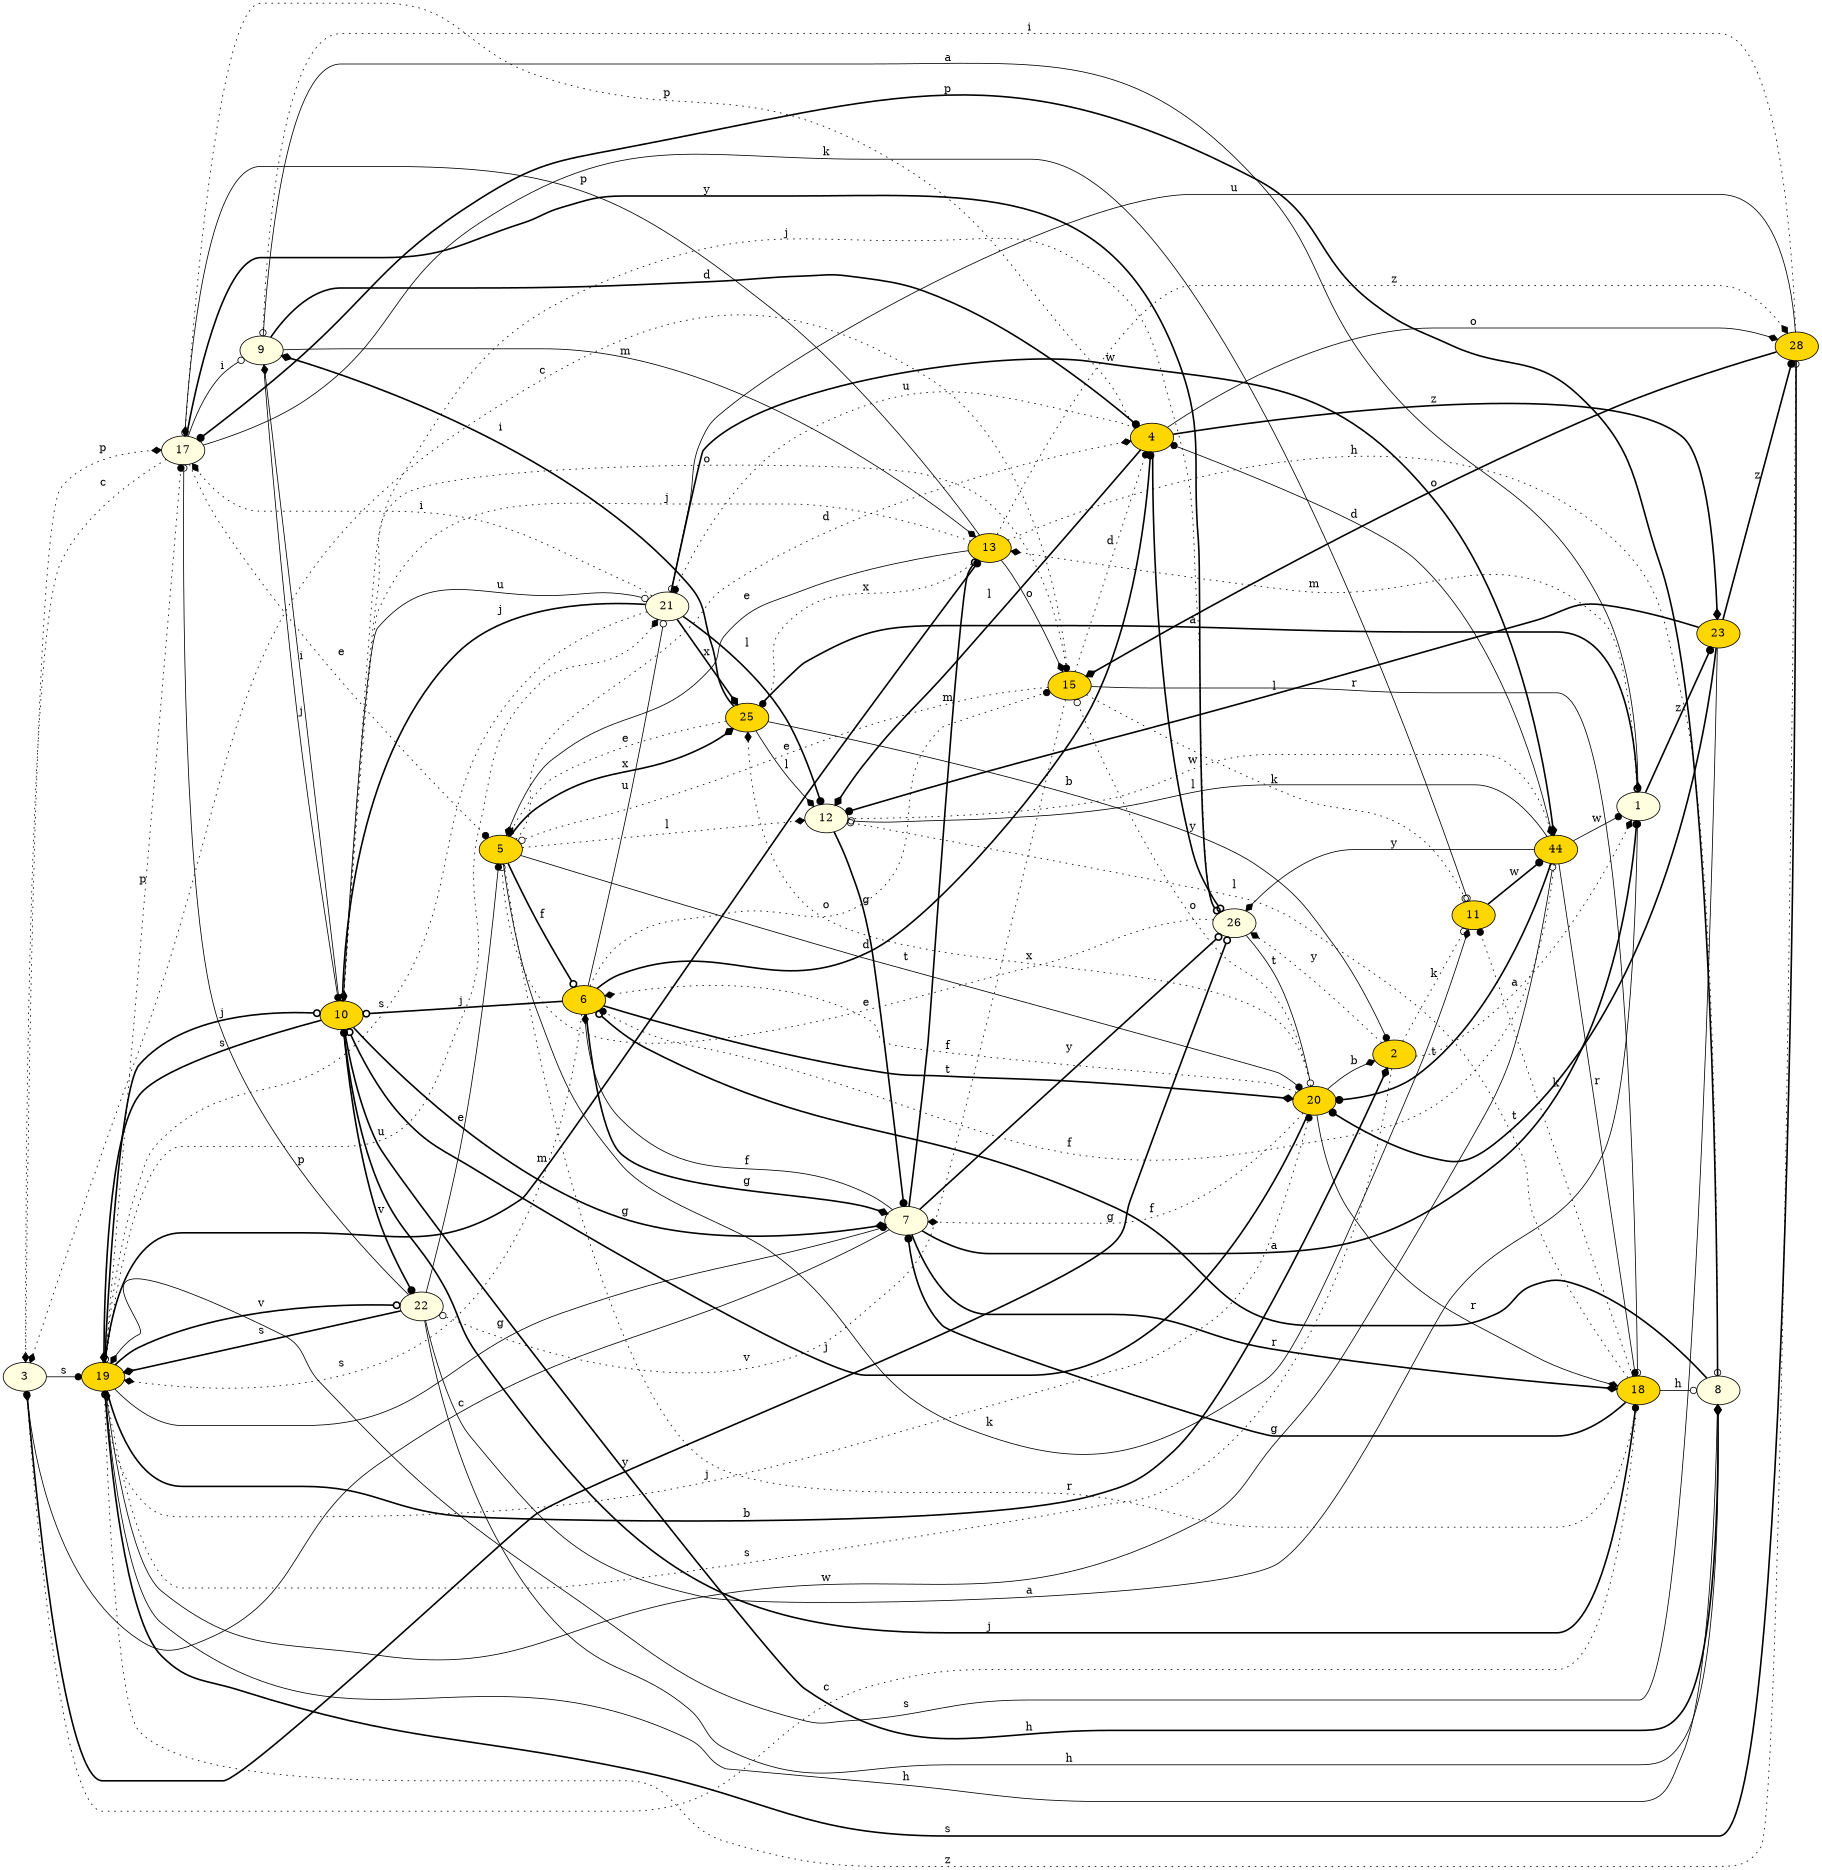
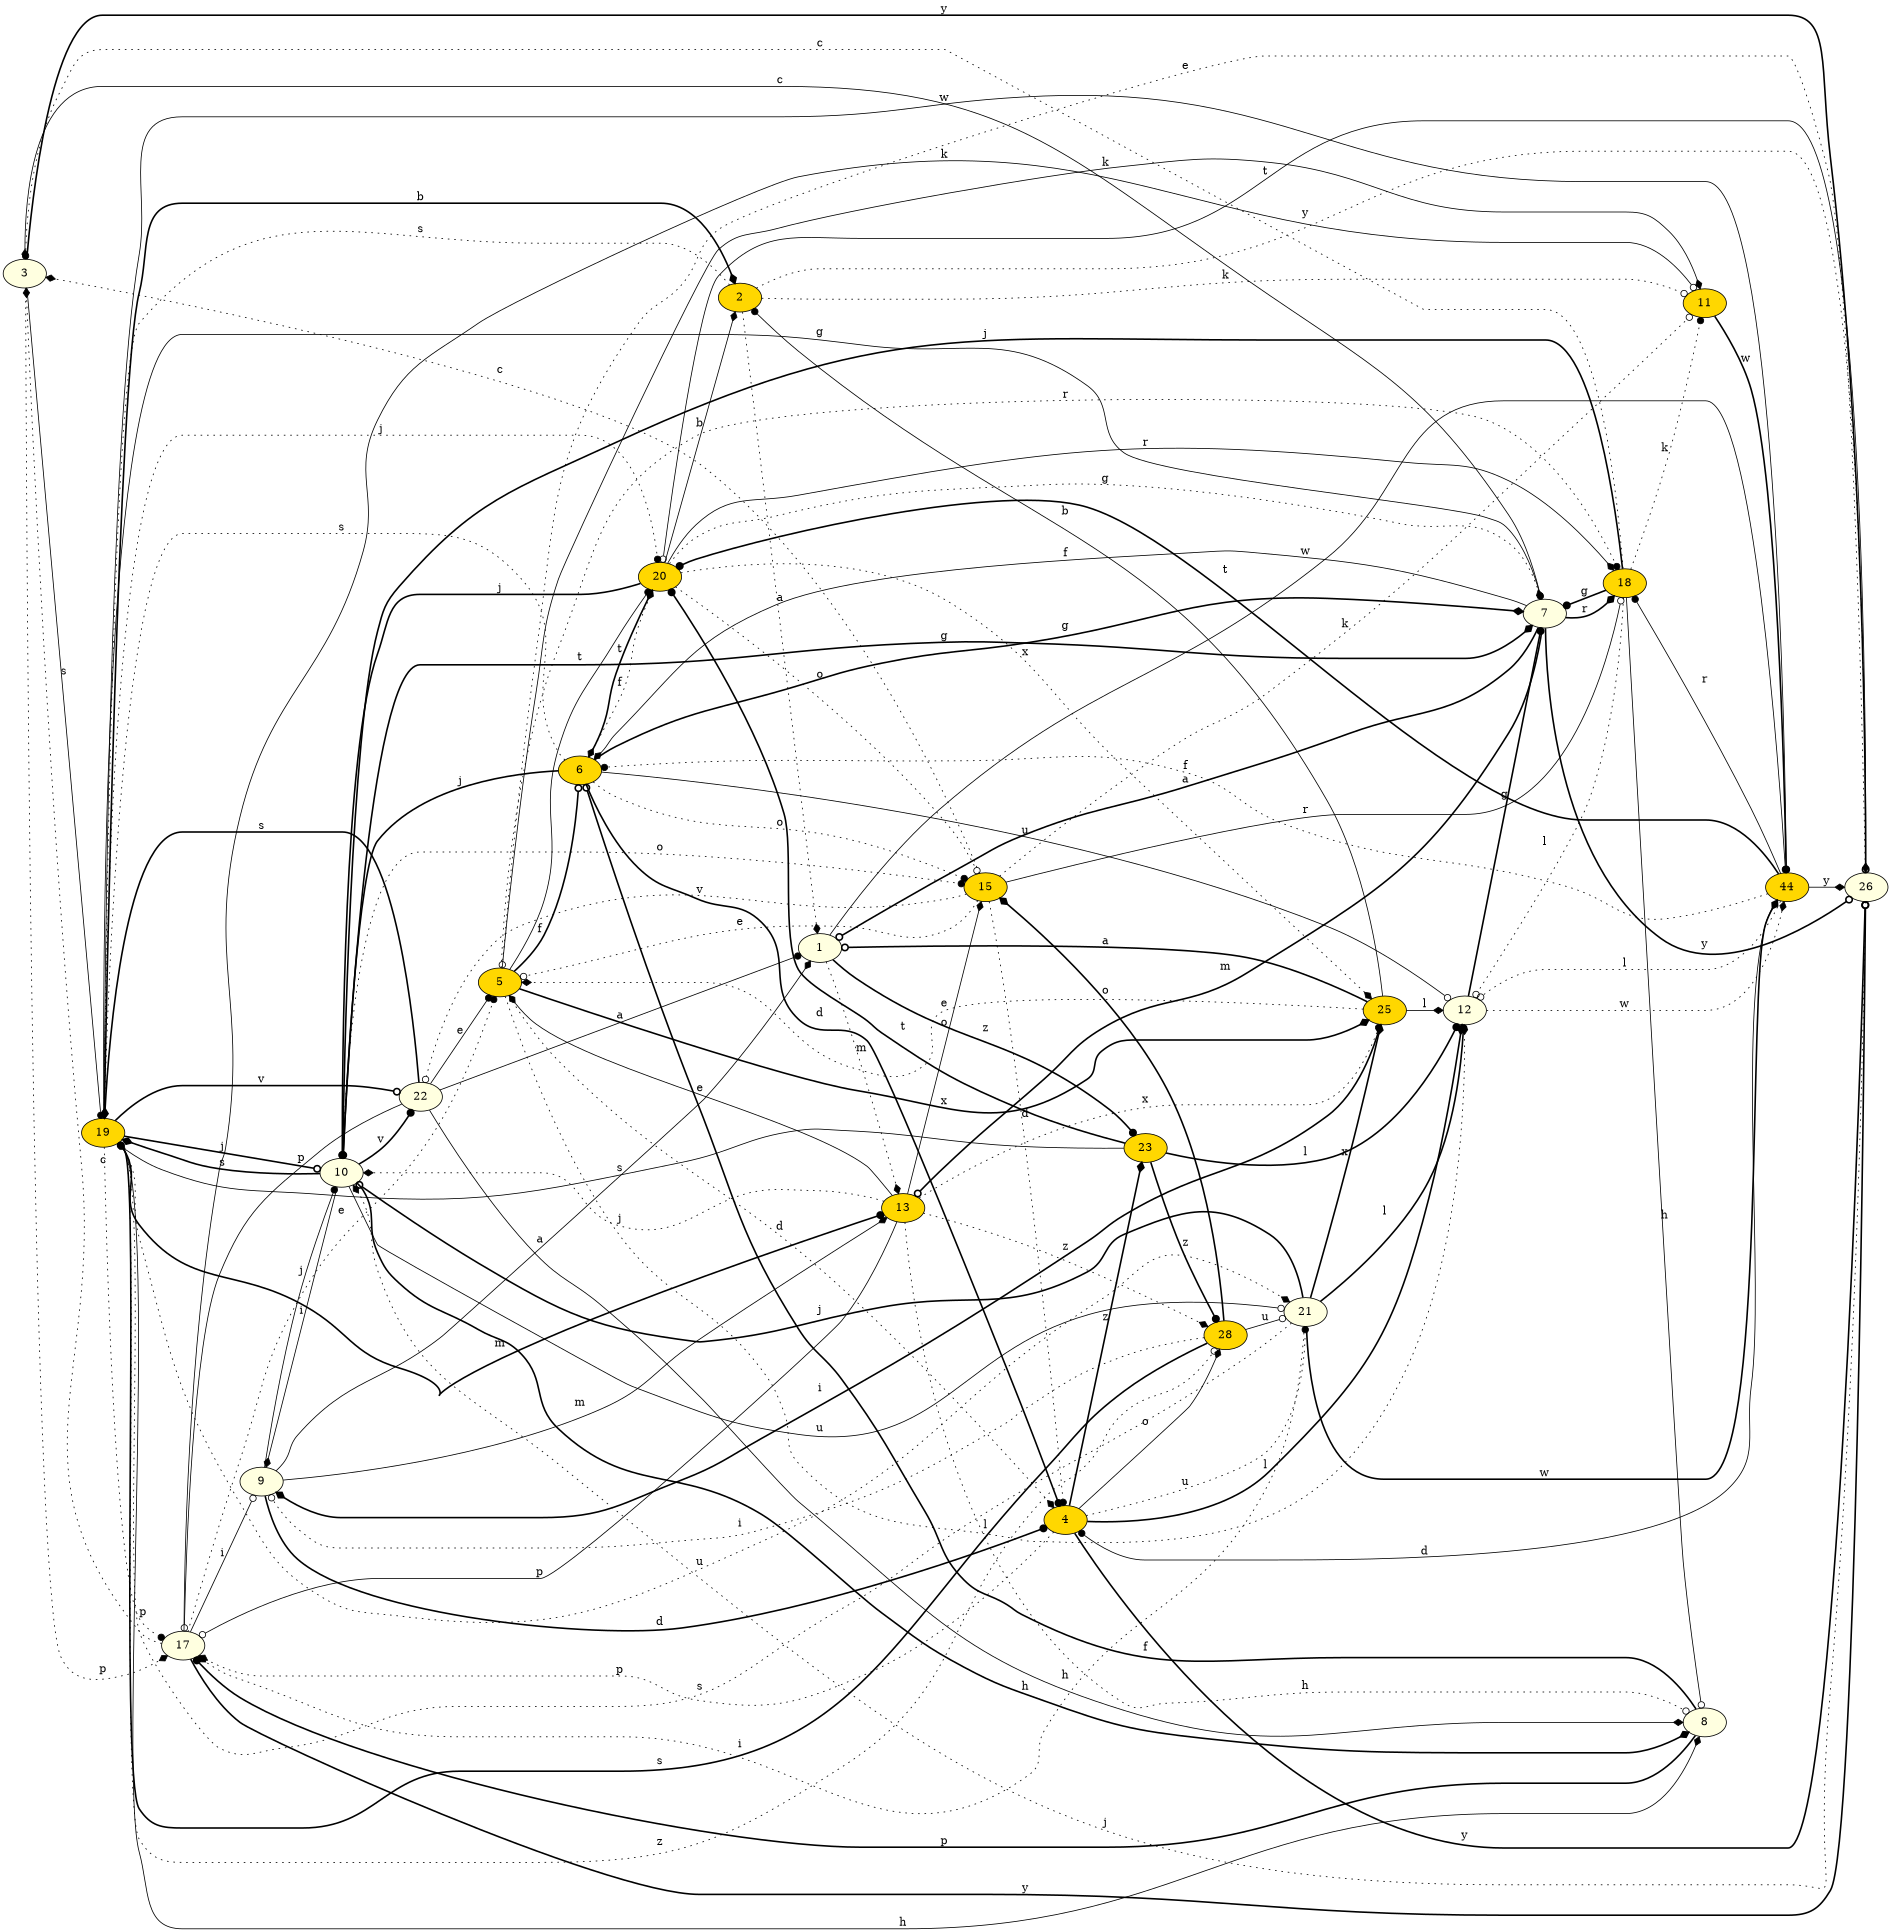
edge "44" -> "12": style solid -> dotted
edge "6" -> "21": now "6" -> "12"
edge "44" -> "1": reversed
node "10": fillcolor gold -> lightyellow
